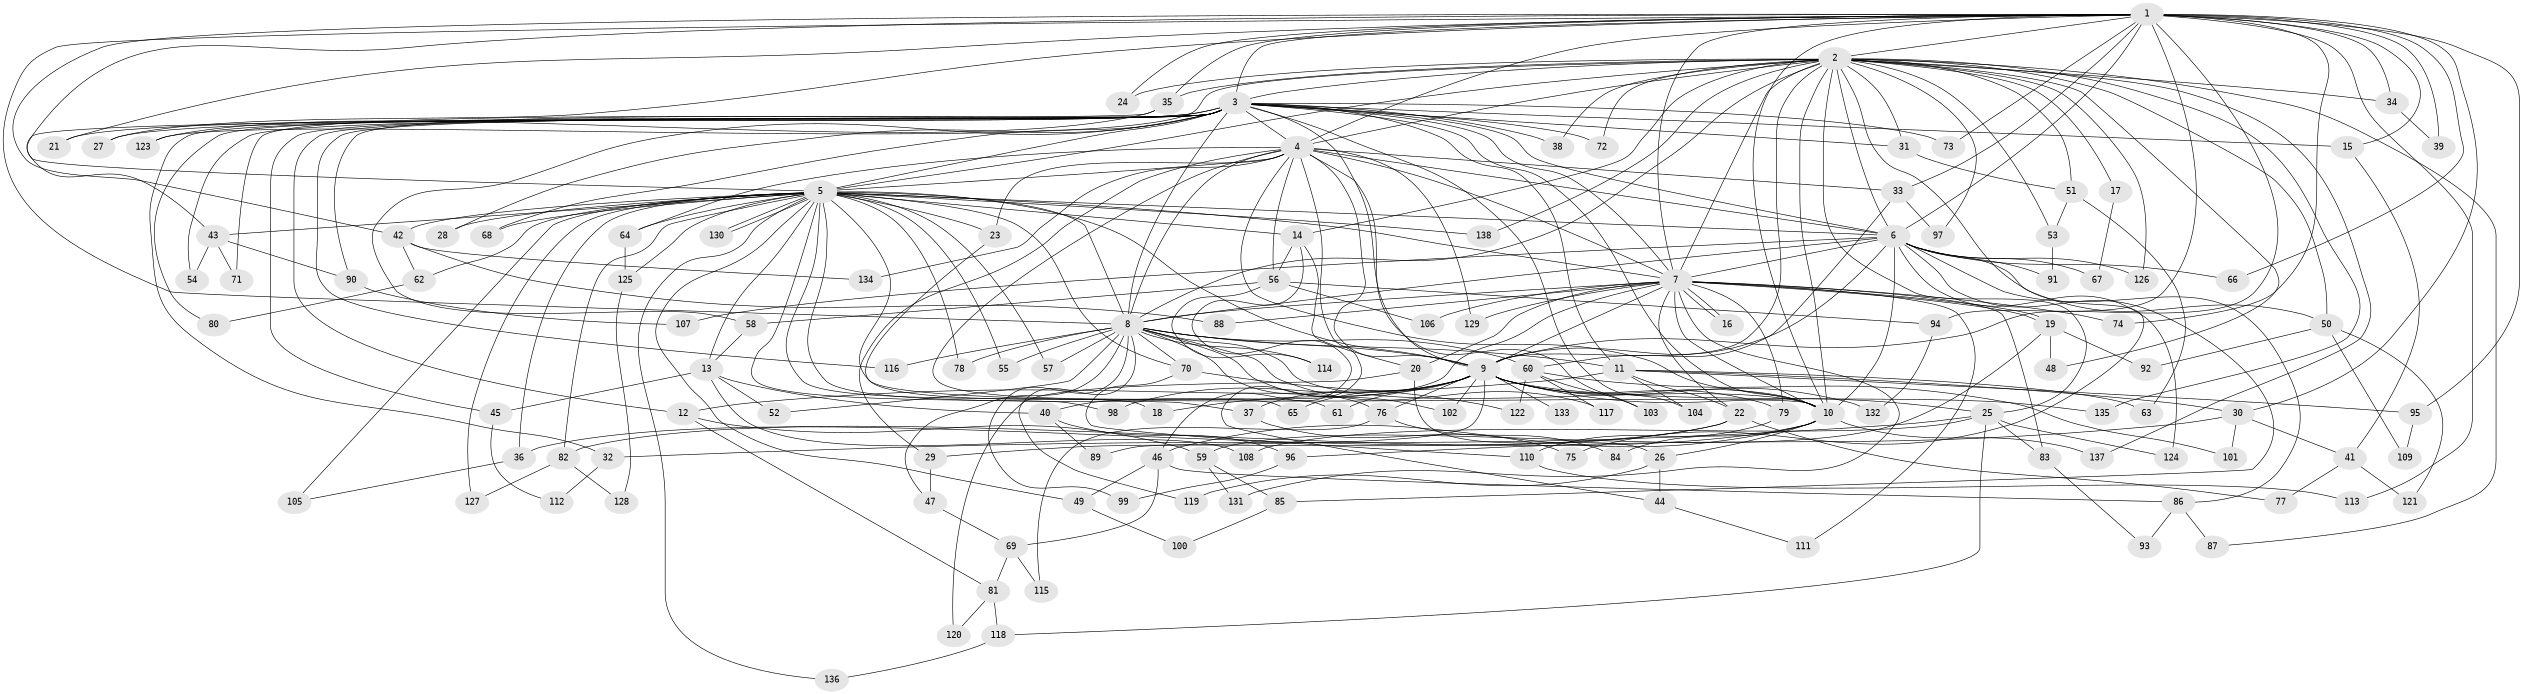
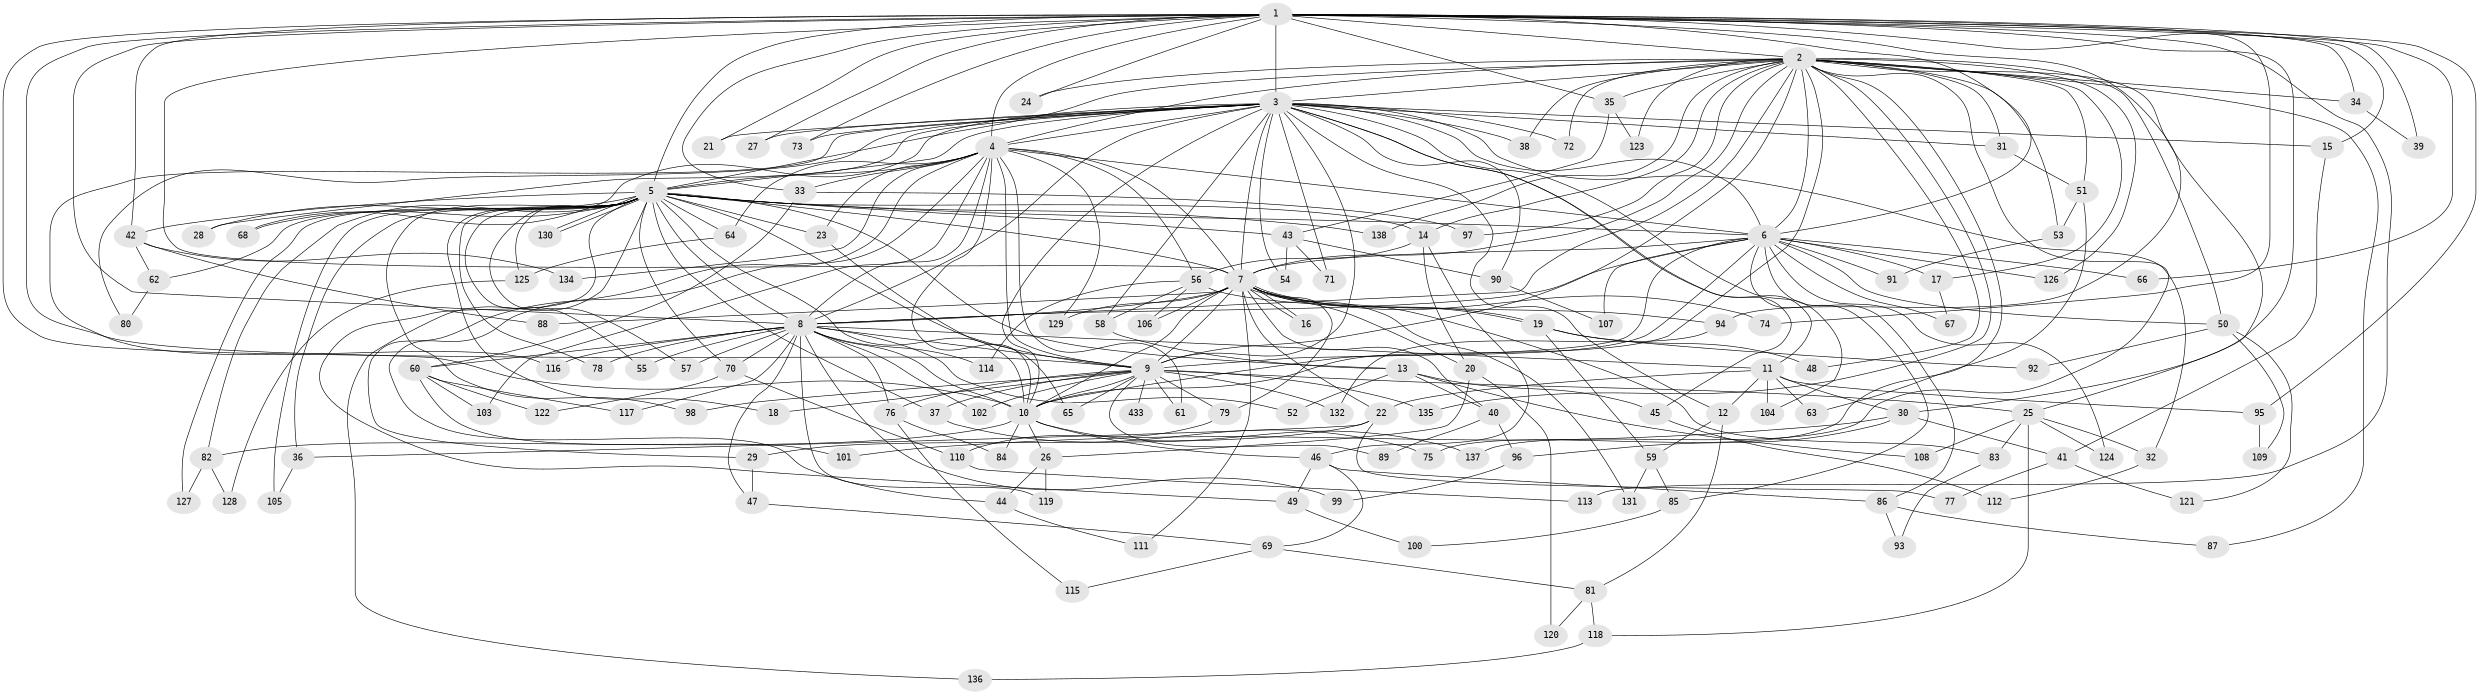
edge "6" -- "17": added
node "133": label "133" -> "433"
